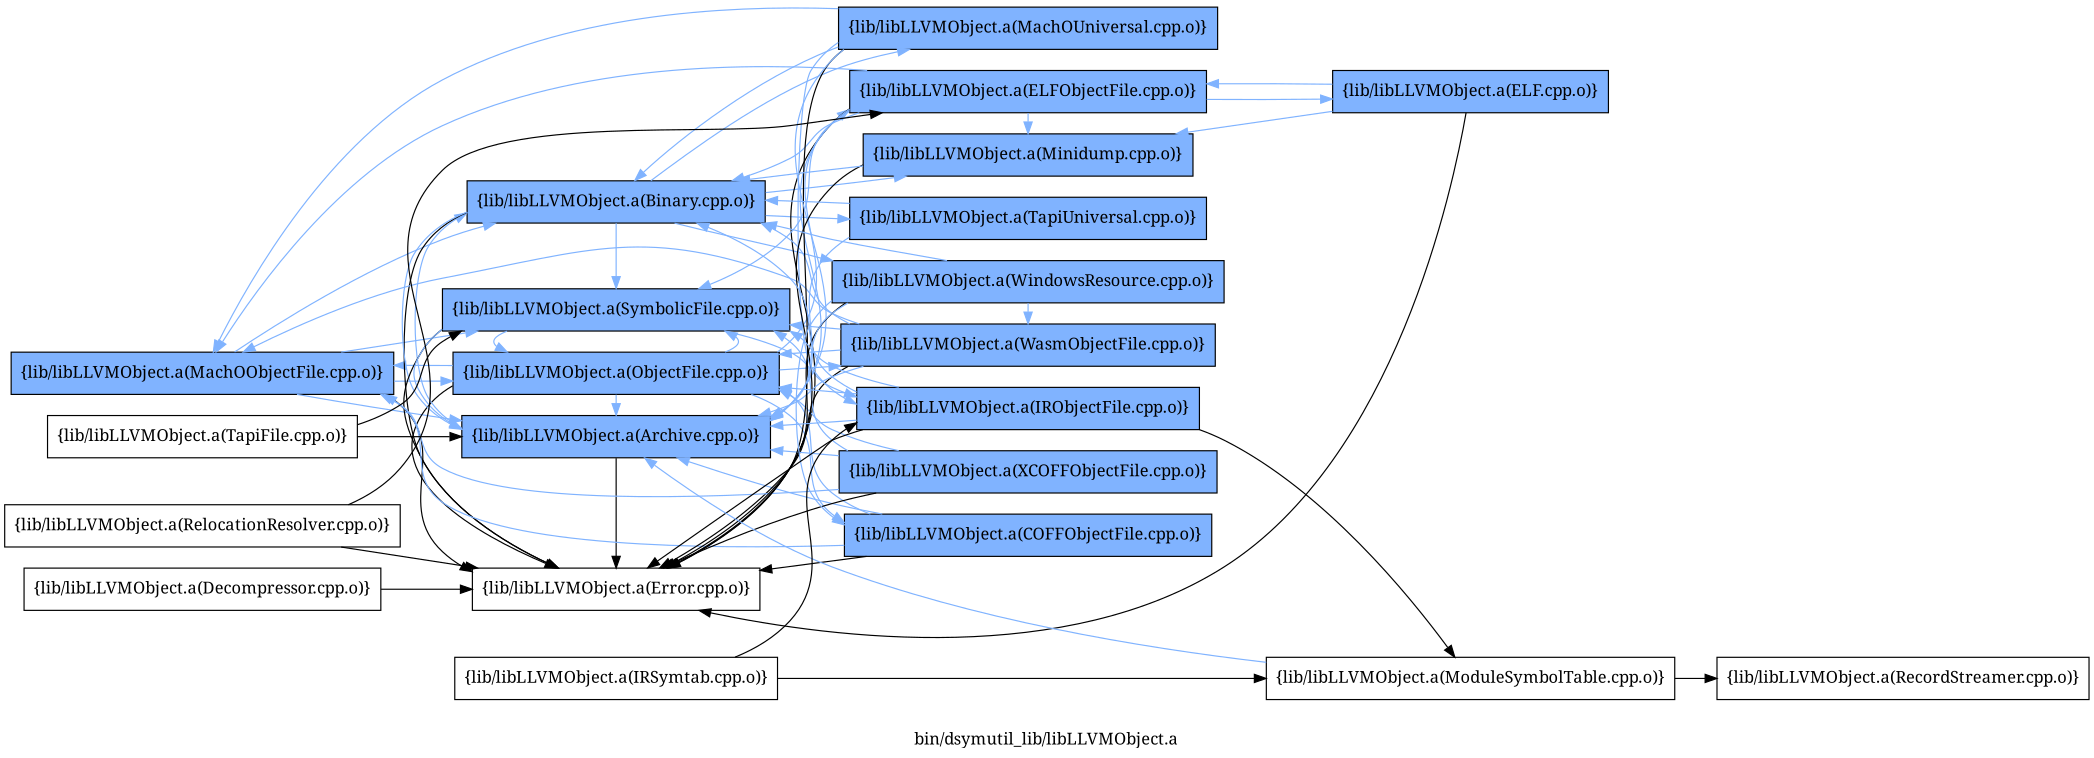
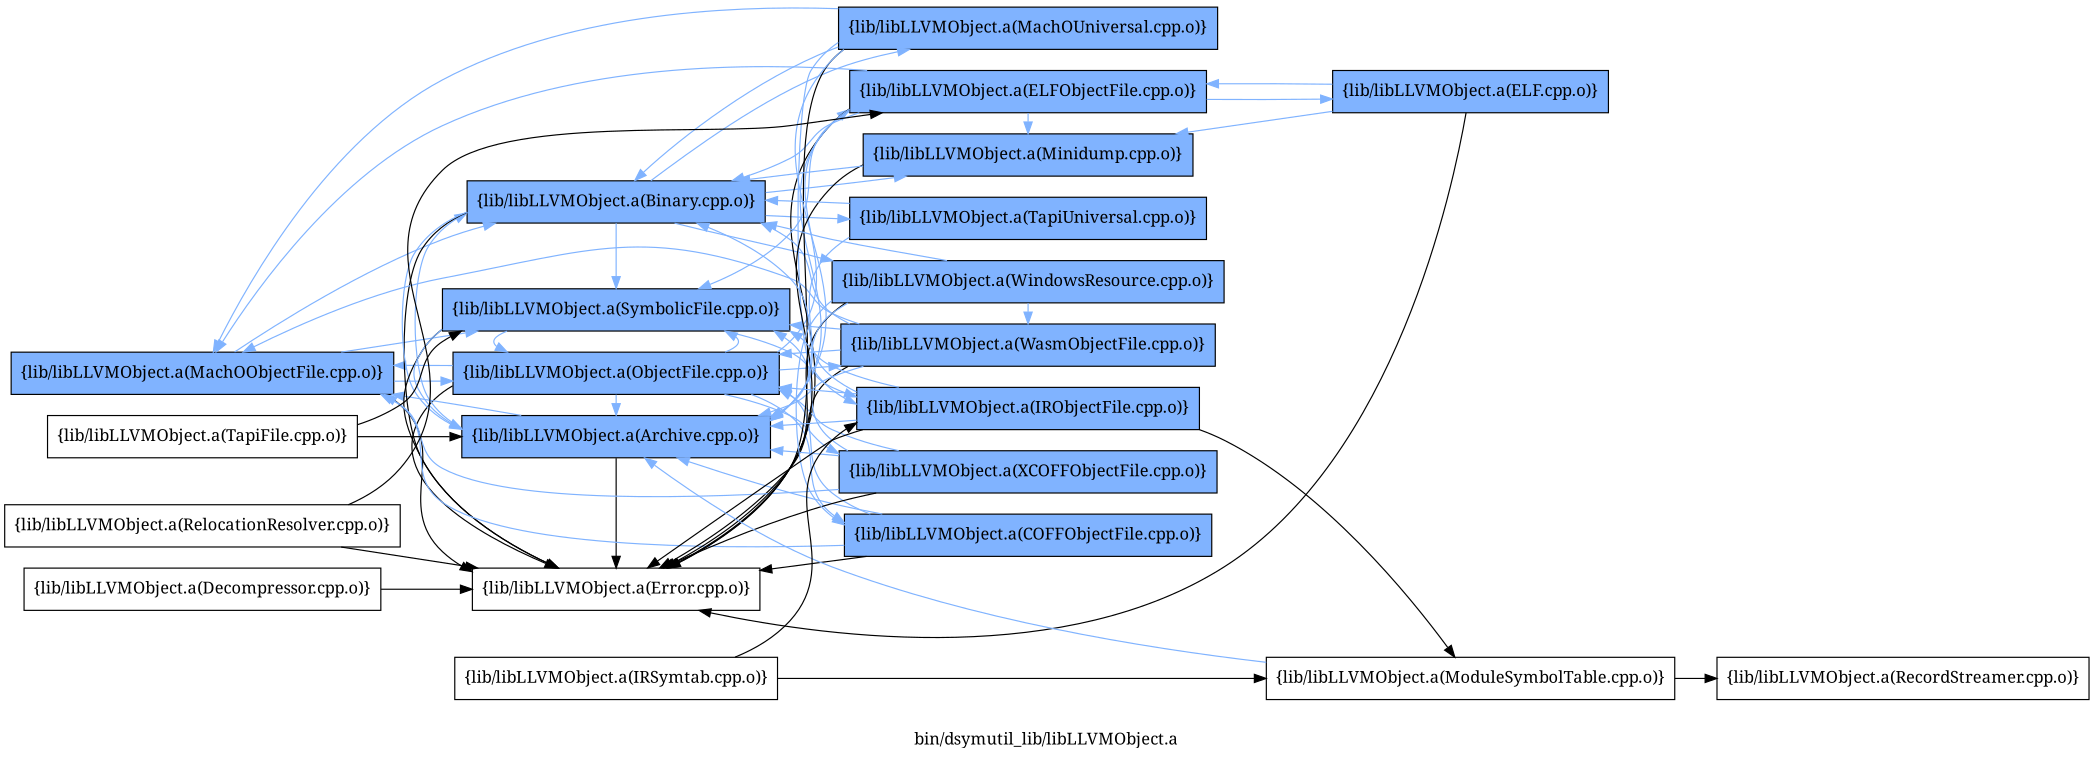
edge "{lib/libLLVMObject.a(MachOObjectFile.cpp.o)}" -> "{lib/libLLVMObject.a(Archive.cpp.o)}": reversed
edge "{lib/libLLVMObject.a(ObjectFile.cpp.o)}" -> "{lib/libLLVMObject.a(XCOFFObjectFile.cpp.o)}": added
